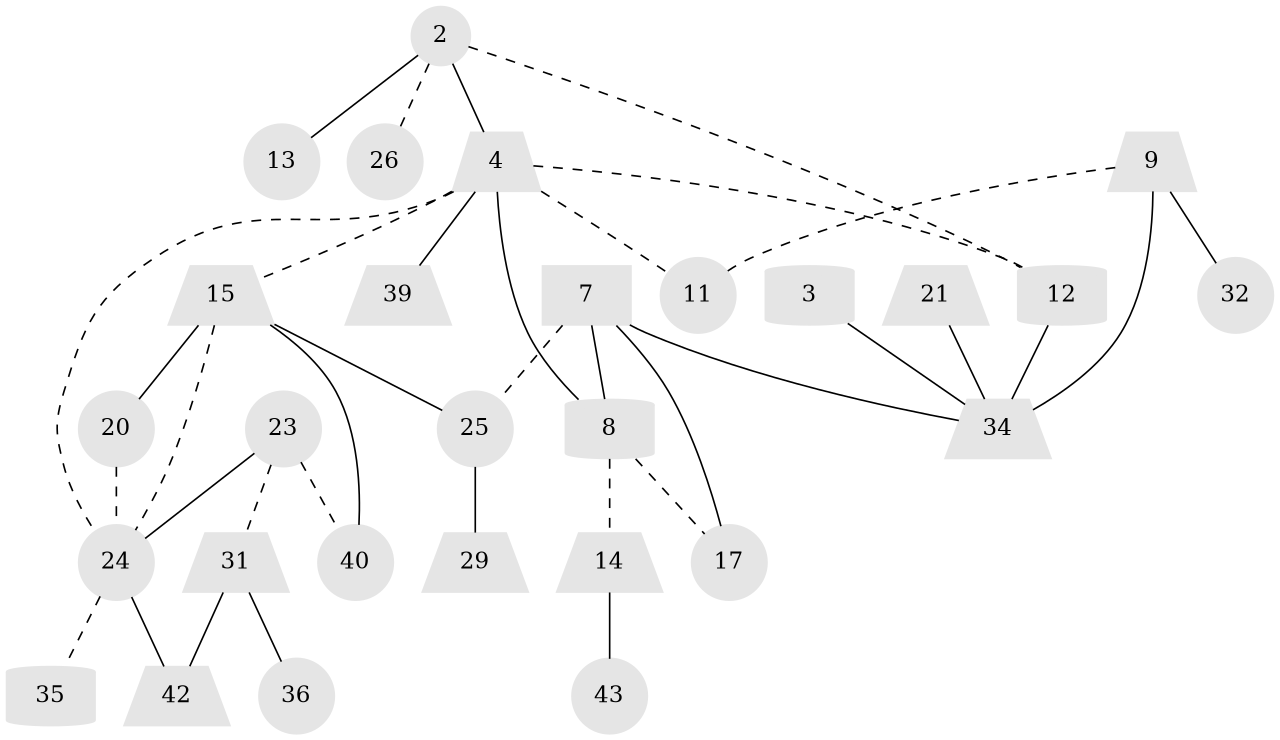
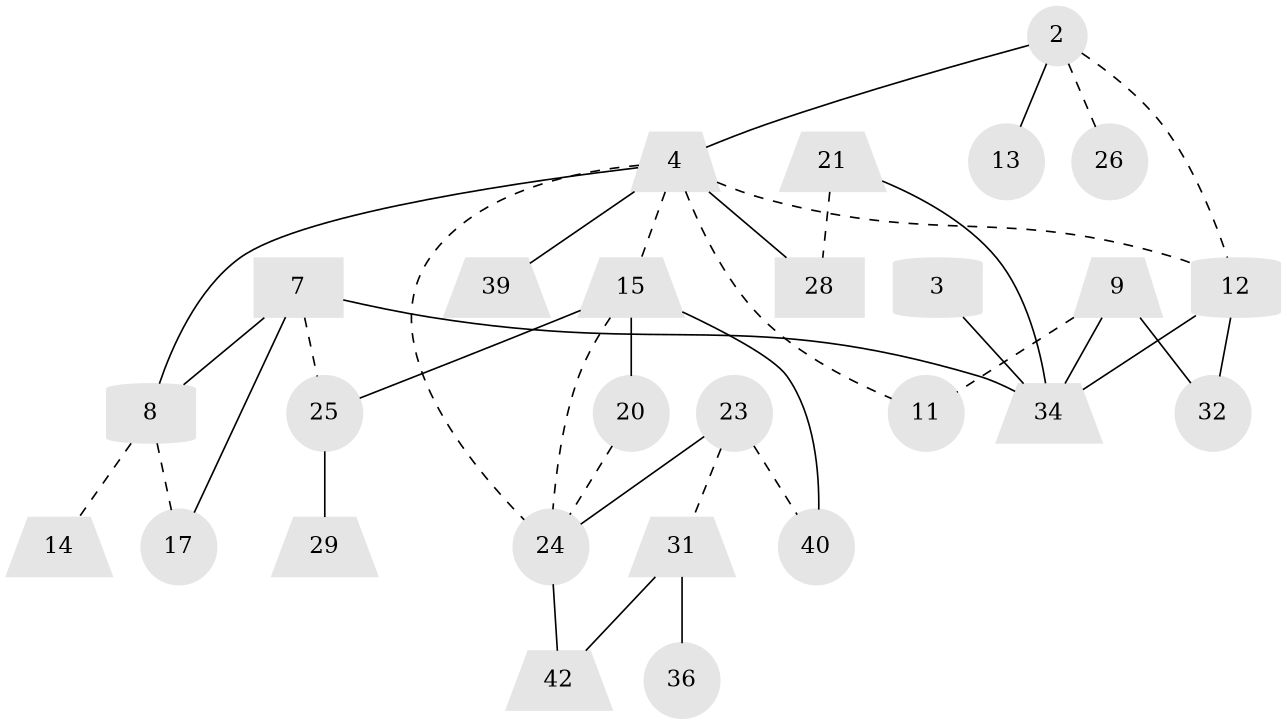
node "28": added
edge "12" -- "32": added
node "35": removed
node "43": removed
